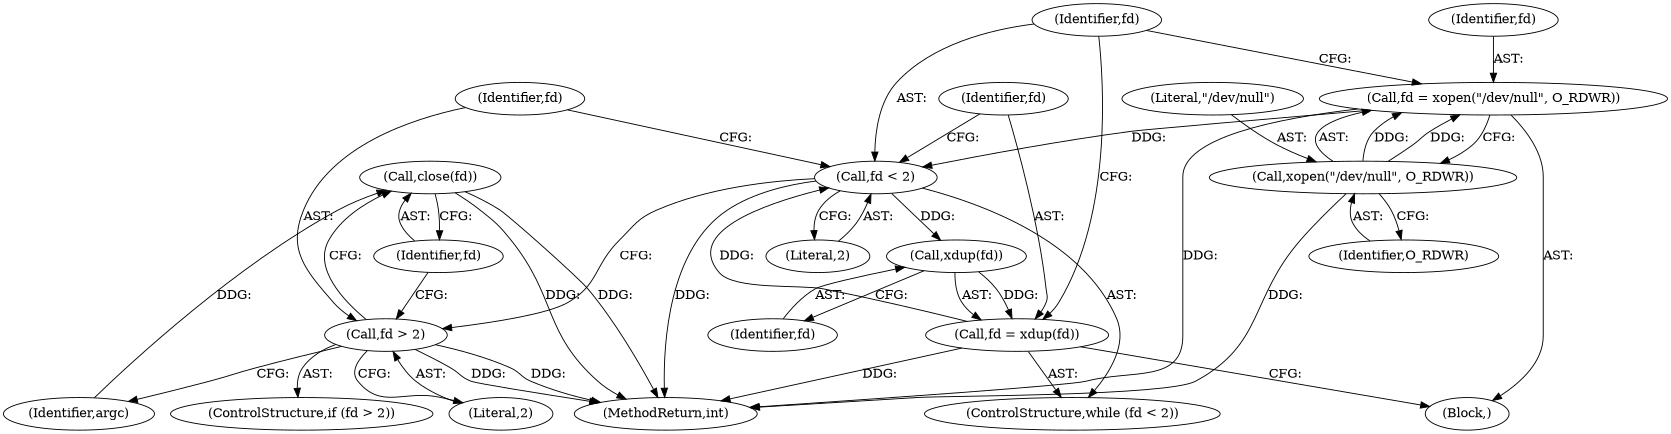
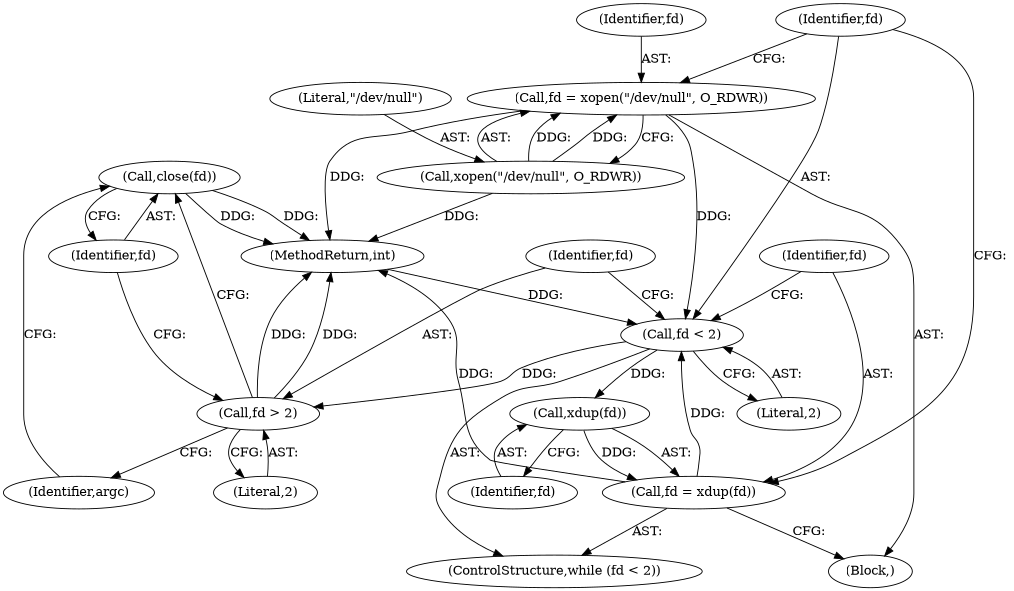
edge "(Call,fd < 2)" -> "(MethodReturn,int)": reversed
edge "(Call,fd < 2)" -> "(Call,fd > 2)": label "CFG: " -> "DDG: "
node "(Identifier,O_RDWR)": removed
edge "(Identifier,argc)" -> "(Call,close(fd))": label "DDG: " -> "CFG: "
node "(ControlStructure,if (fd > 2))": removed
